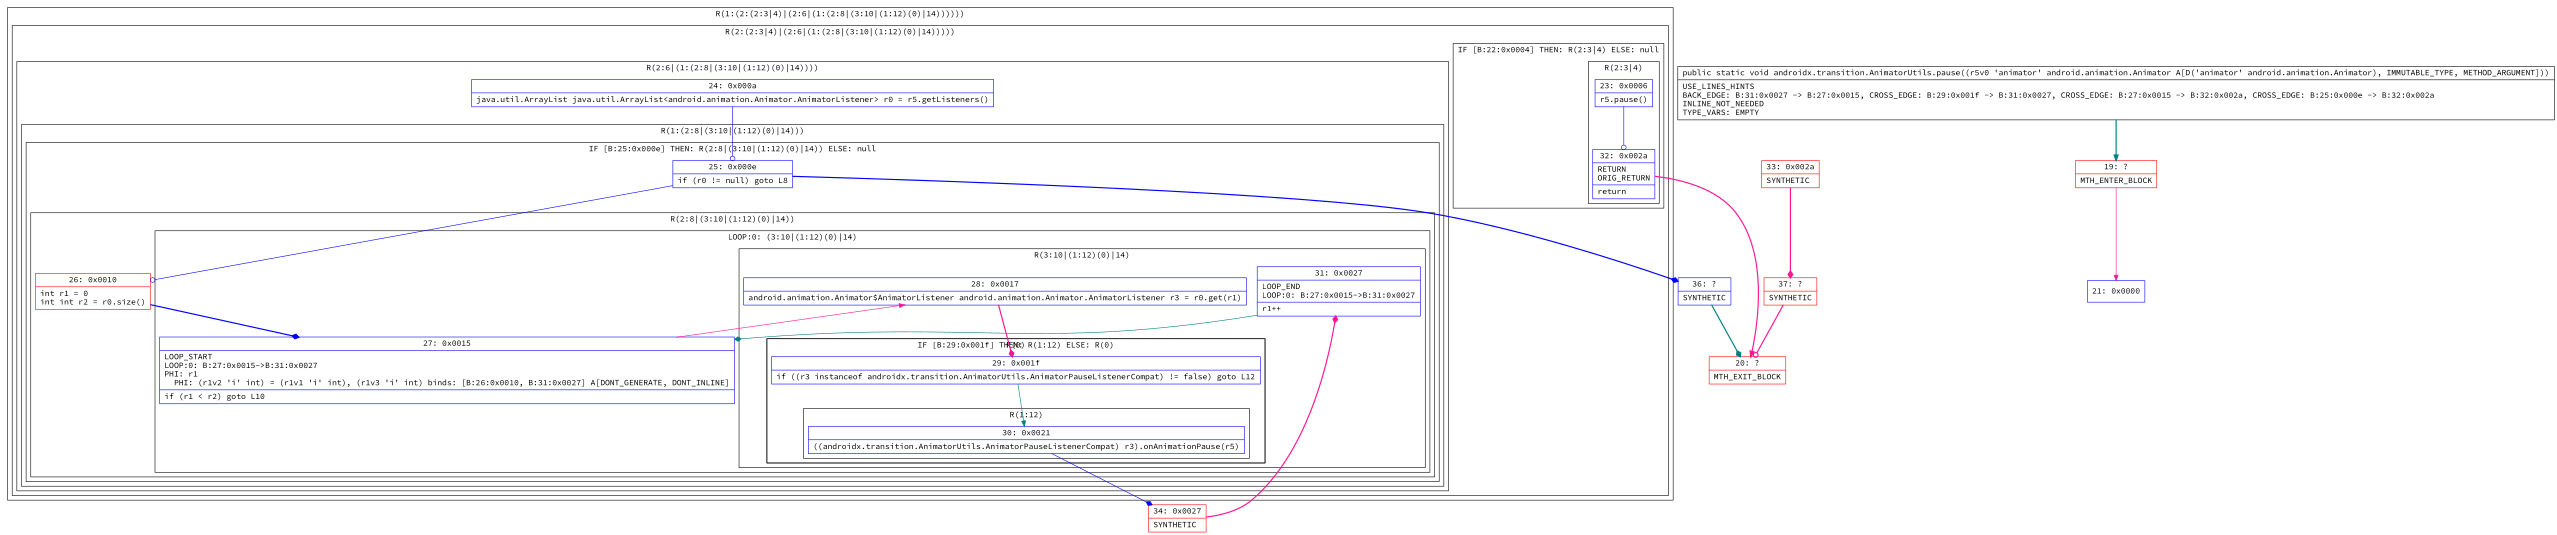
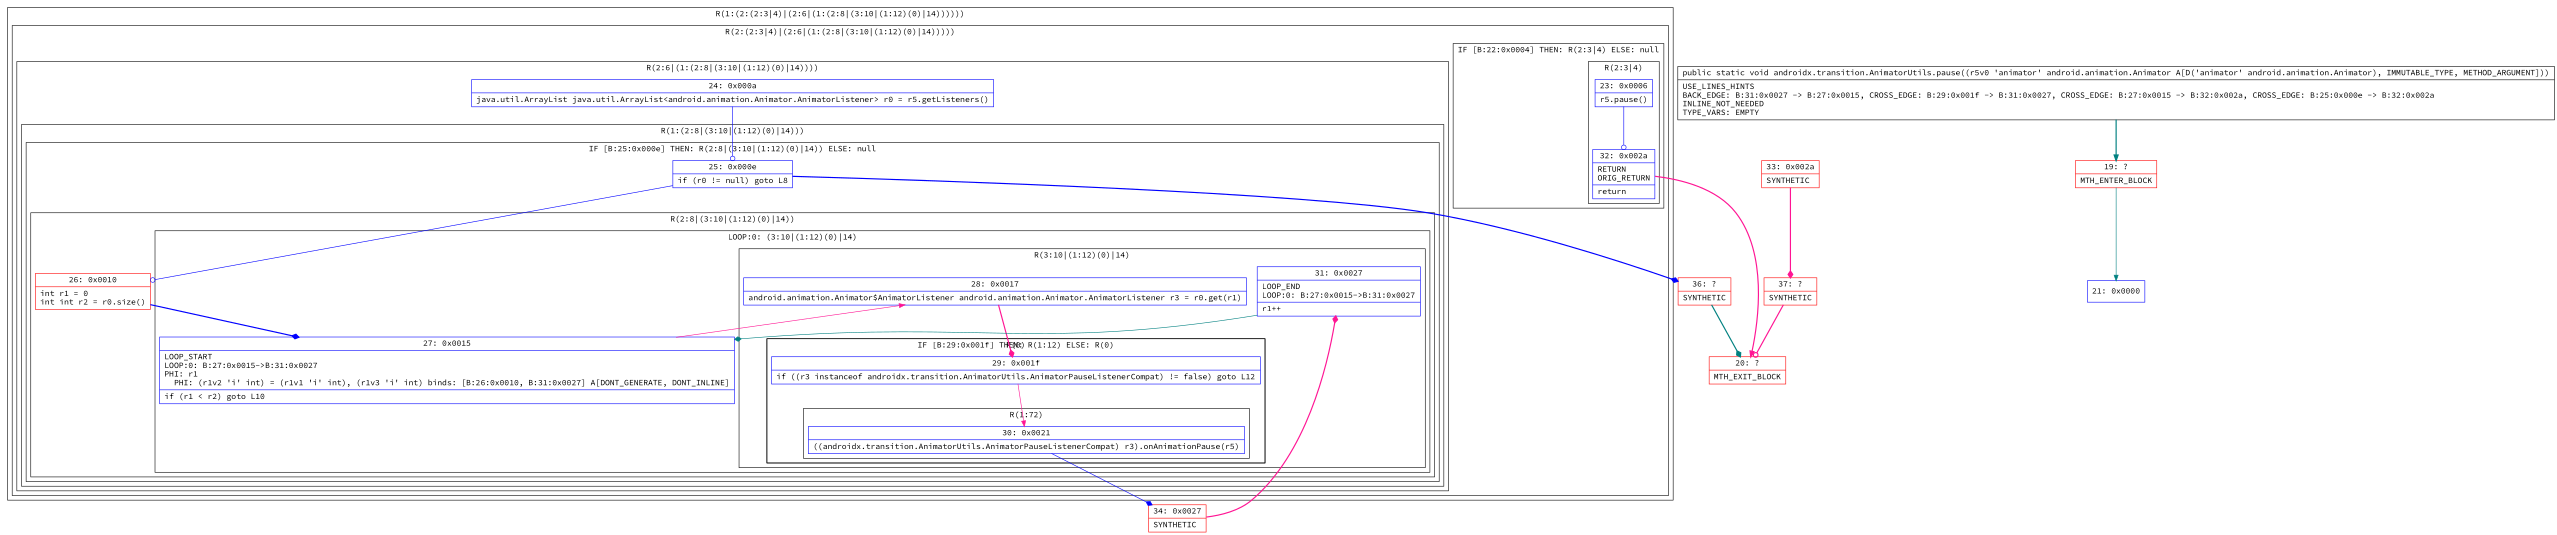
edge "19: ?" -> "21: 0x0000": color deeppink -> teal
node "36: ?": color blue -> red
edge "29: 0x001f" -> "30: 0x0021": color teal -> deeppink
cluster "R(1:12)": label "R(1:12)" -> "R(1:72)"
